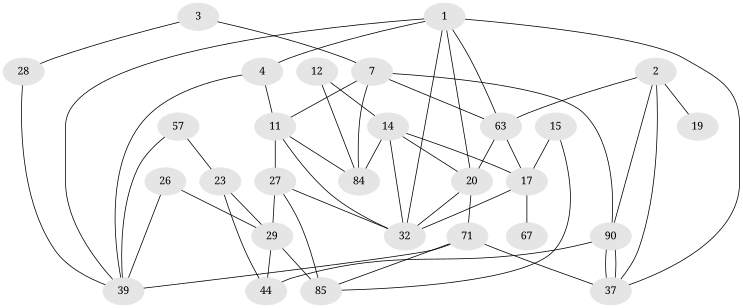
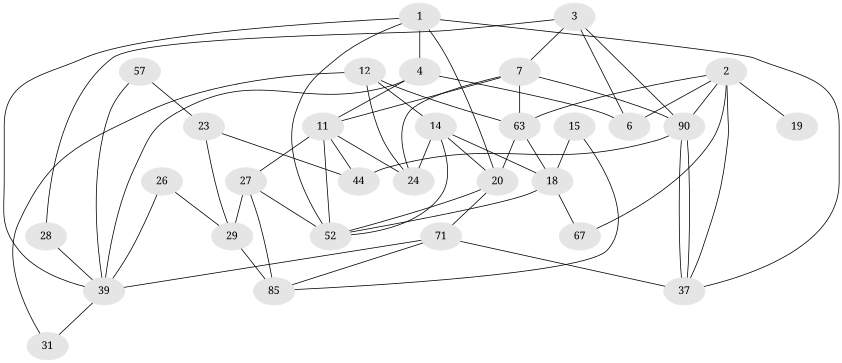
edge "1" -- "63": now "12" -- "63"
edge "3" -- "90": added
node "6": added
edge "2" -- "67": added
node "84": label "84" -> "24"
node "17": label "17" -> "18"
node "32": label "32" -> "52"
edge "29" -- "44": now "11" -- "44"
node "31": added
